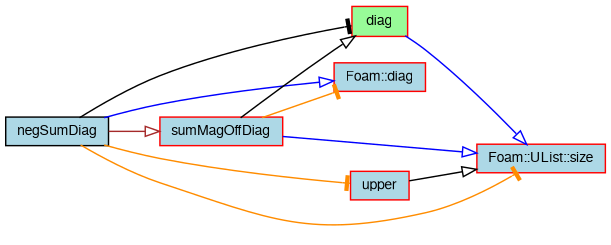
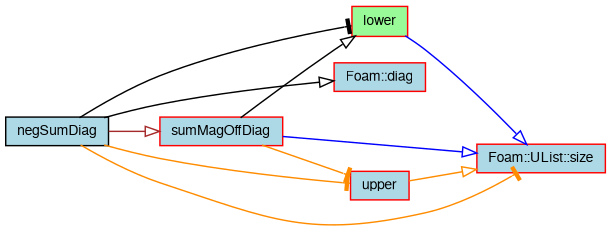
node "diag": label "diag" -> "lower"
edge "negSumDiag" -> "Foam::diag": color blue -> black
edge "sumMagOffDiag" -> "Foam::diag": now "sumMagOffDiag" -> "upper"
edge "upper" -> "Foam::UList::size": color black -> darkorange
